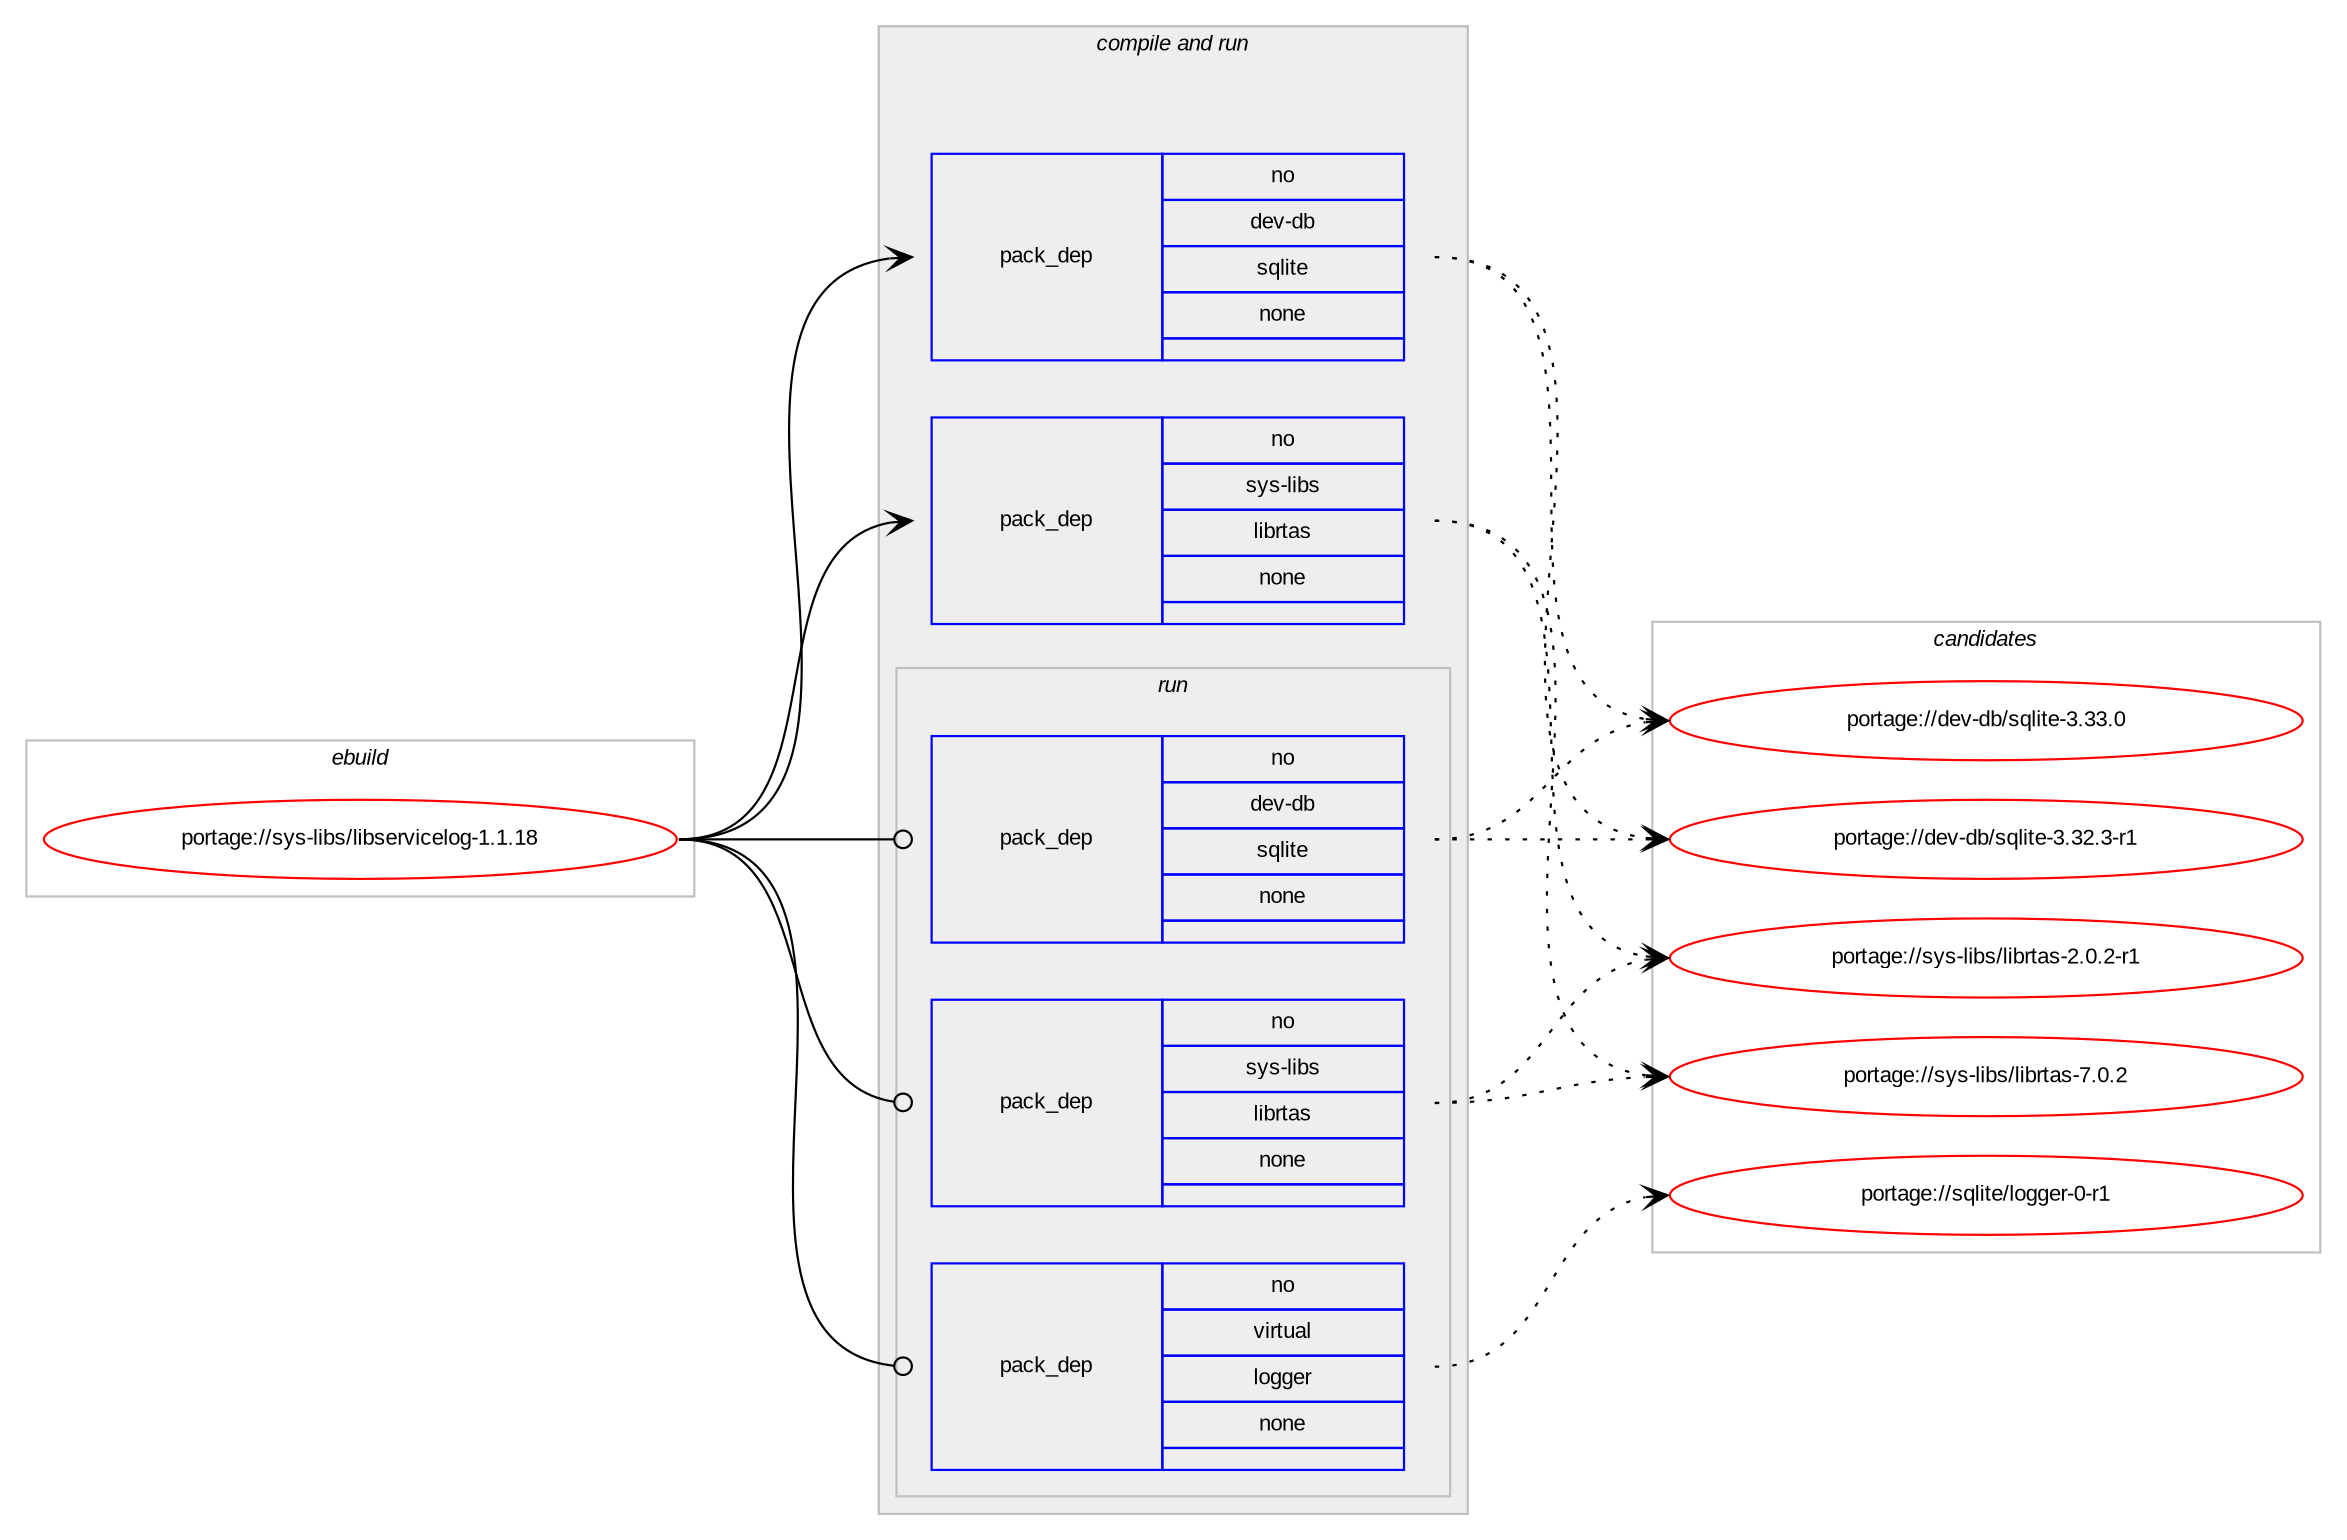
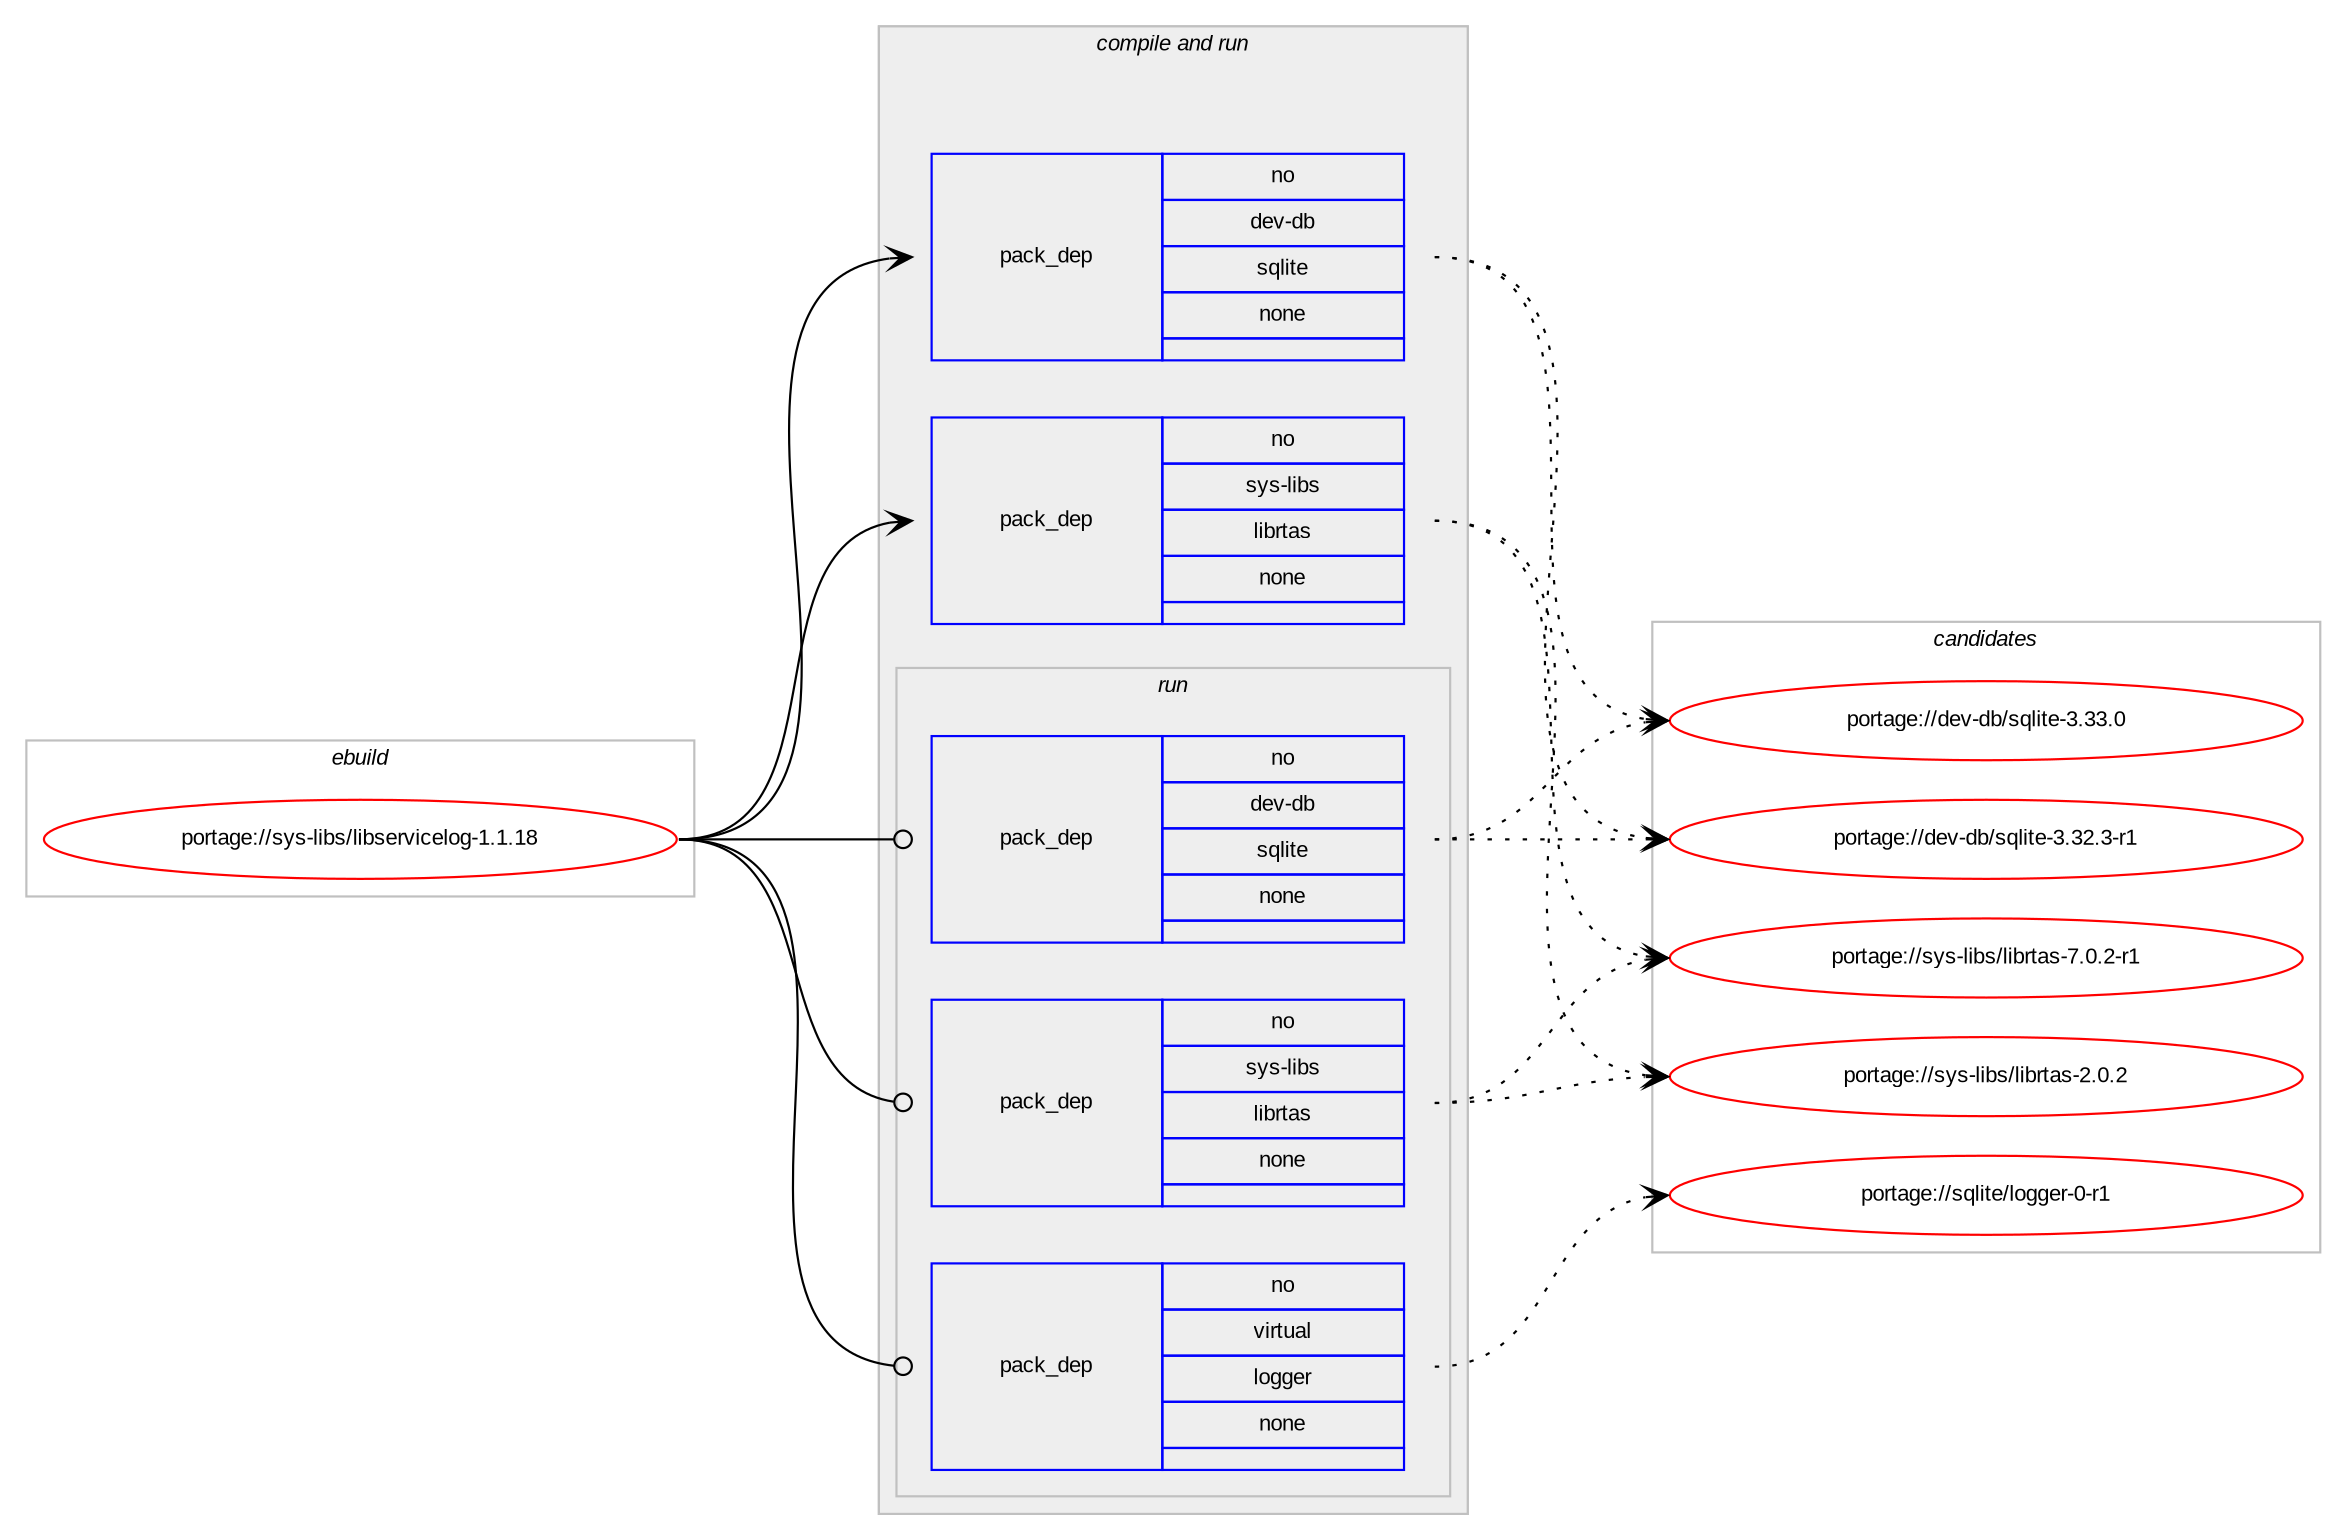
node "portage://sys-libs/librtas-2.0.2-r1": label "portage://sys-libs/librtas-2.0.2-r1" -> "portage://sys-libs/librtas-7.0.2-r1"
node "portage://sys-libs/librtas-7.0.2": label "portage://sys-libs/librtas-7.0.2" -> "portage://sys-libs/librtas-2.0.2"
